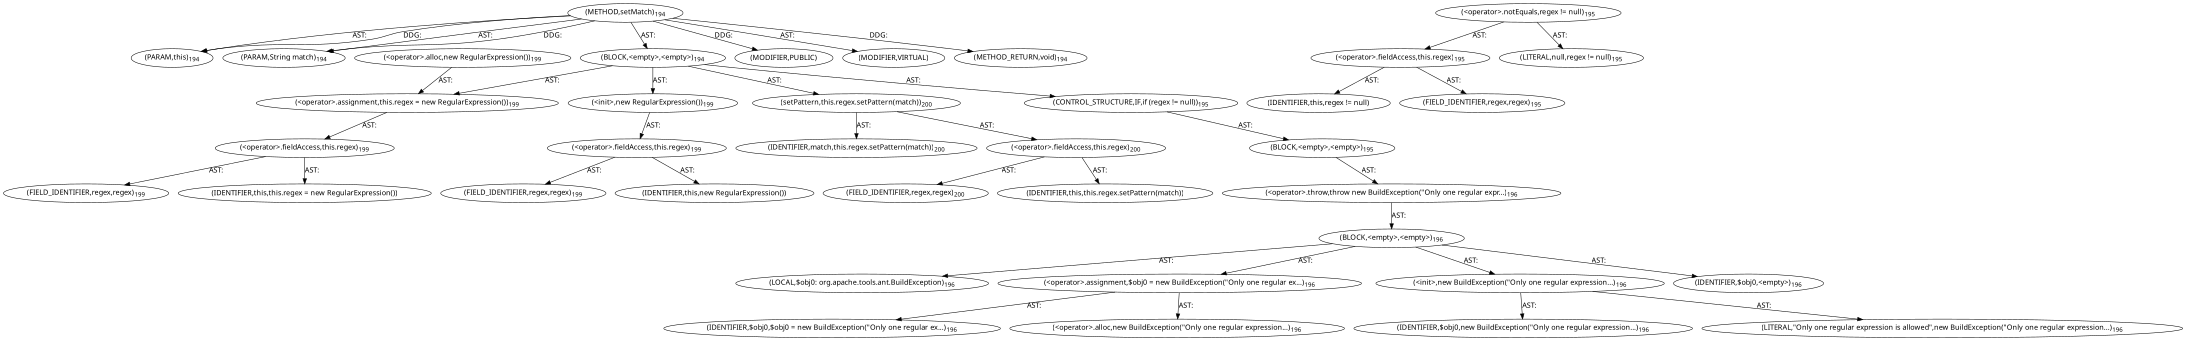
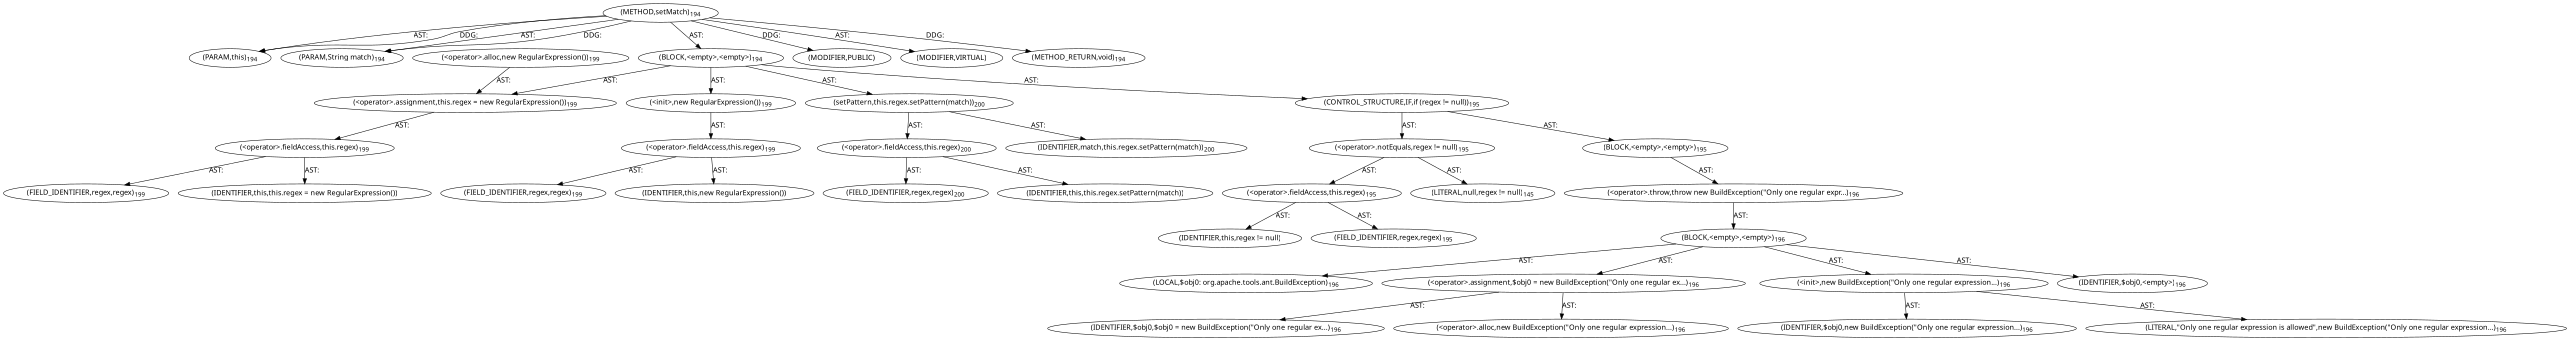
node "(LITERAL,null,regex != null)": text "195" -> "145"
edge "(CONTROL_STRUCTURE,IF,if (regex != null))" -> "(<operator>.notEquals,regex != null)": added, label "AST:"
